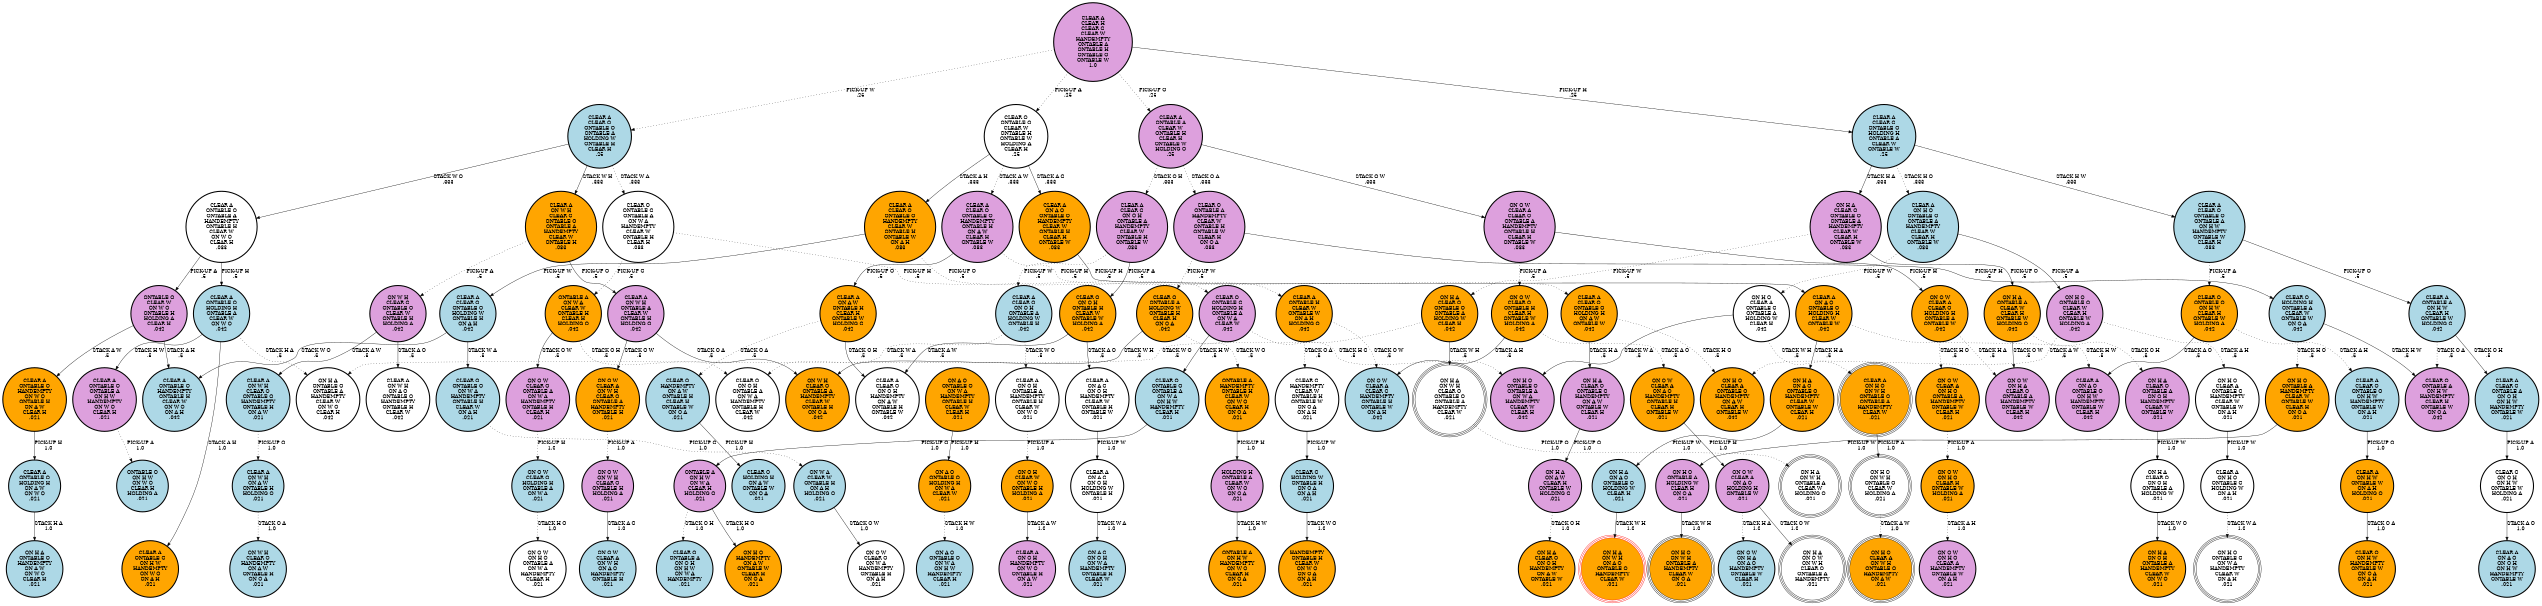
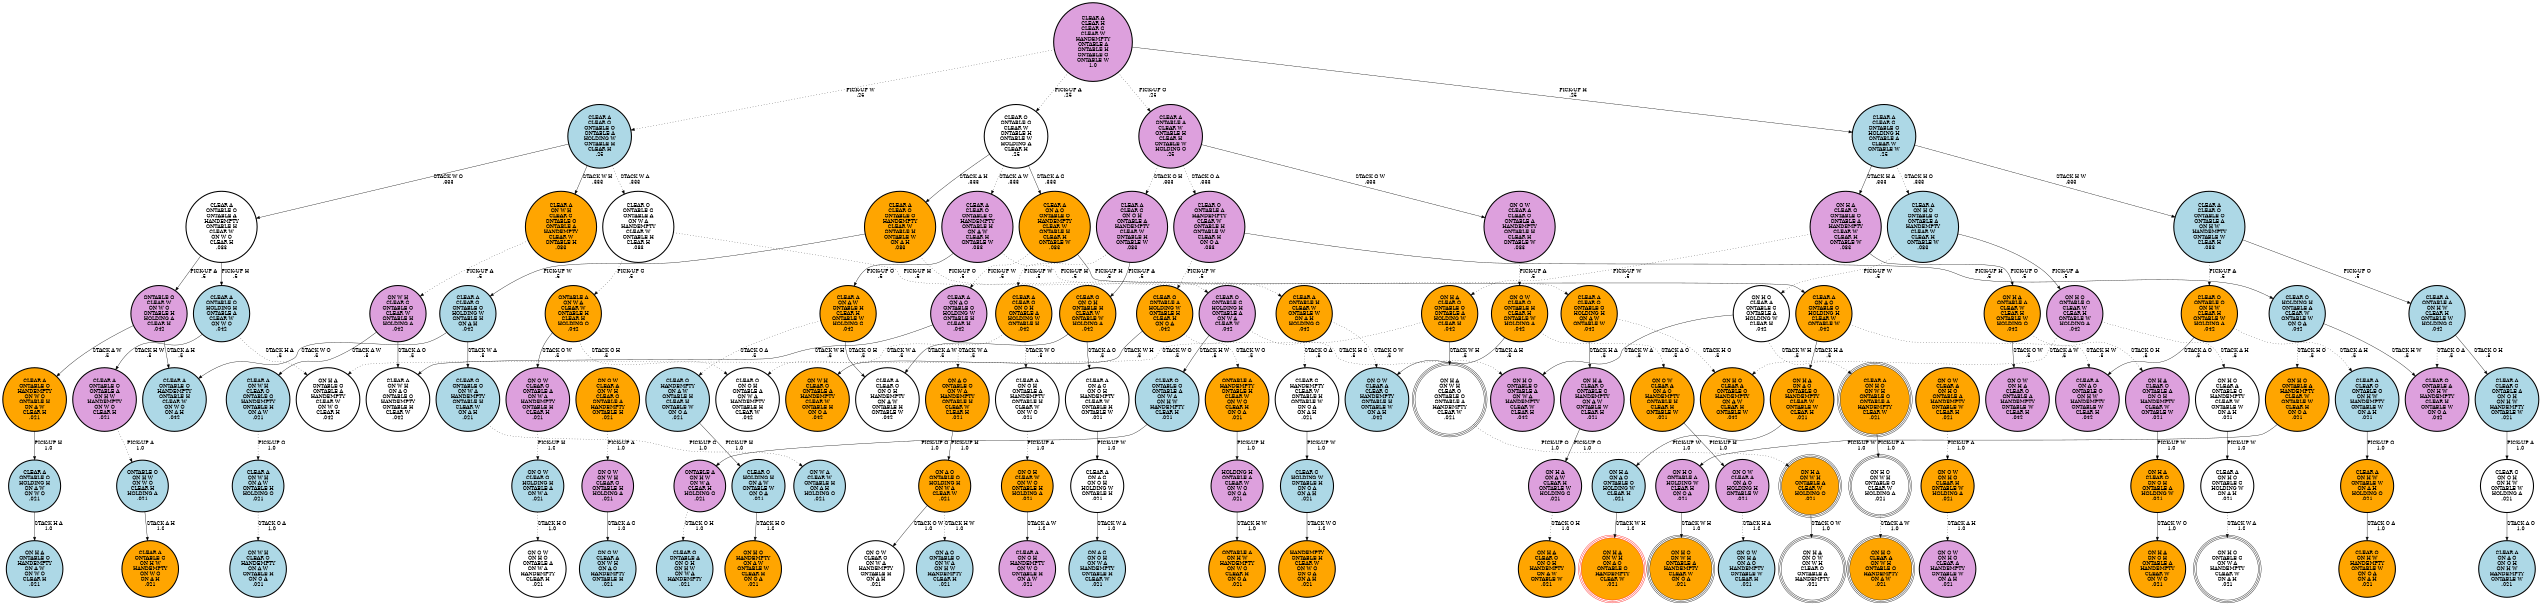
node "CLEAR A ON W H ONTABLE A CLEAR W ONTABLE H HOLDING O .042": removed
node "CLEAR A ON A O ONTABLE O HOLDING W ONTABLE H CLEAR H .042": added
node "CLEAR A CLEAR O ON O H ONTABLE A HOLDING W ONTABLE H .042": fillcolor lightblue -> orange
node "ON O W CLEAR A CLEAR O HOLDING H ONTABLE A ONTABLE W .042": removed
edge "CLEAR A ONTABLE O HOLDING H ONTABLE A CLEAR W ON W O .042" -> "CLEAR A ONTABLE O ON H W HANDEMPTY ON W O ON A H .021": now "ONTABLE O ON H W ON W O CLEAR H HOLDING A .021" -> "CLEAR A ONTABLE O ON H W HANDEMPTY ON W O ON A H .021"
node "ON H A ON W H ONTABLE A CLEAR W HOLDING O .021": fillcolor white -> orange
node "ON H A CLEAR O ON O H ONTABLE A HOLDING W .021": fillcolor white -> orange
edge "ON W A CLEAR W ONTABLE H ON A H HOLDING O .021" -> "ON O W CLEAR O ON W A HANDEMPTY ONTABLE H ON A H .021": now "ON A O ONTABLE O HOLDING H ON W A CLEAR W .021" -> "ON O W CLEAR O ON W A HANDEMPTY ONTABLE H ON A H .021"
edge "ON O W CLEAR A ON A O HOLDING H ONTABLE W .021" -> "ON H A ON O W ON W H CLEAR O ONTABLE A HANDEMPTY .021": now "ON H A ON W H ONTABLE A CLEAR W HOLDING O .021" -> "ON H A ON O W ON W H CLEAR O ONTABLE A HANDEMPTY .021"
edge "ONTABLE A ON H W ON W A CLEAR H HOLDING O .021" -> "ON H O HANDEMPTY ON A W ONTABLE W CLEAR H ON O A .021": now "CLEAR O HOLDING H ON A W ONTABLE W ON O A .021" -> "ON H O HANDEMPTY ON A W ONTABLE W CLEAR H ON O A .021"
